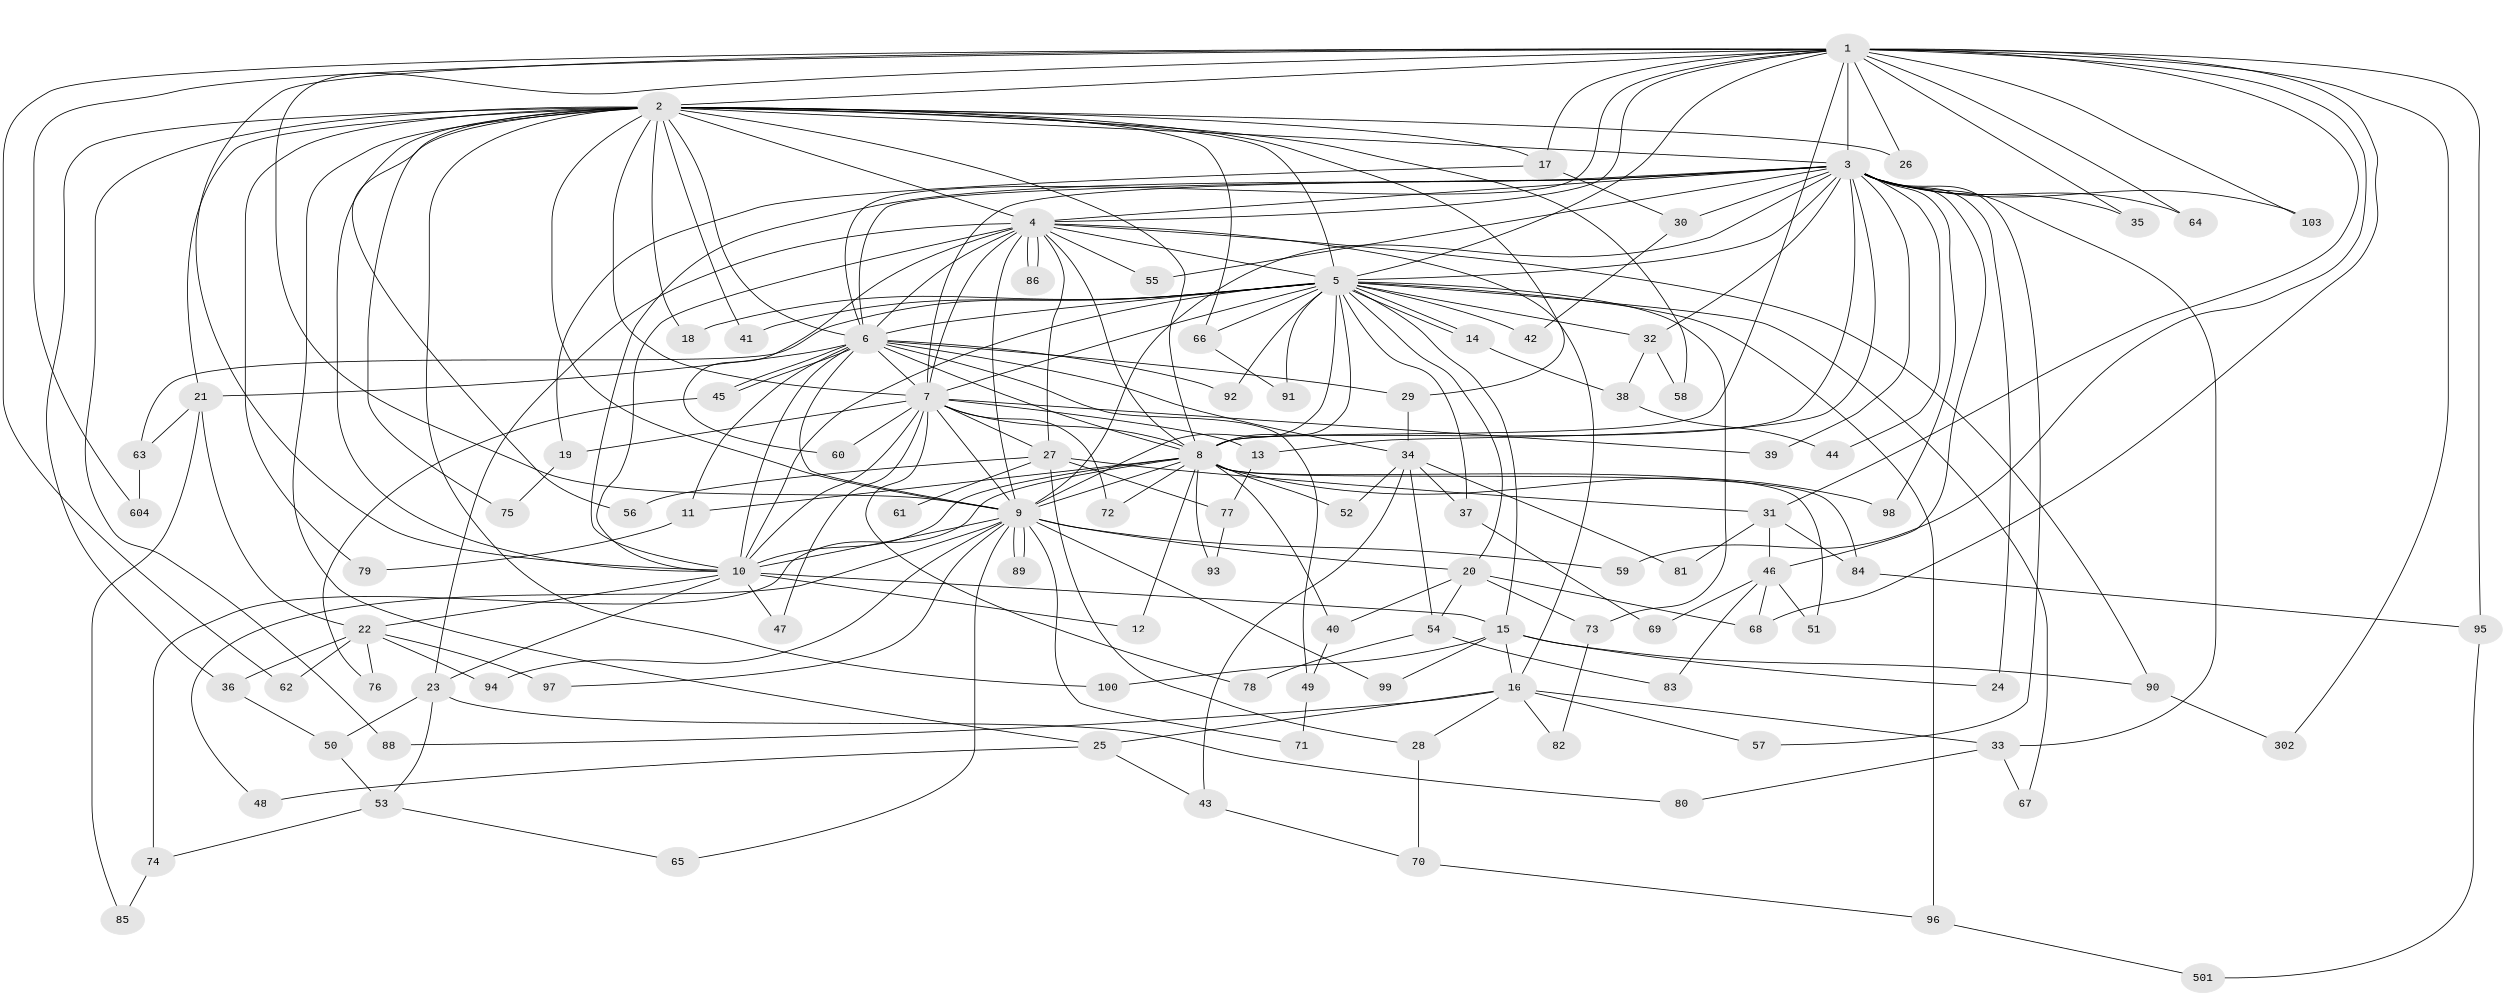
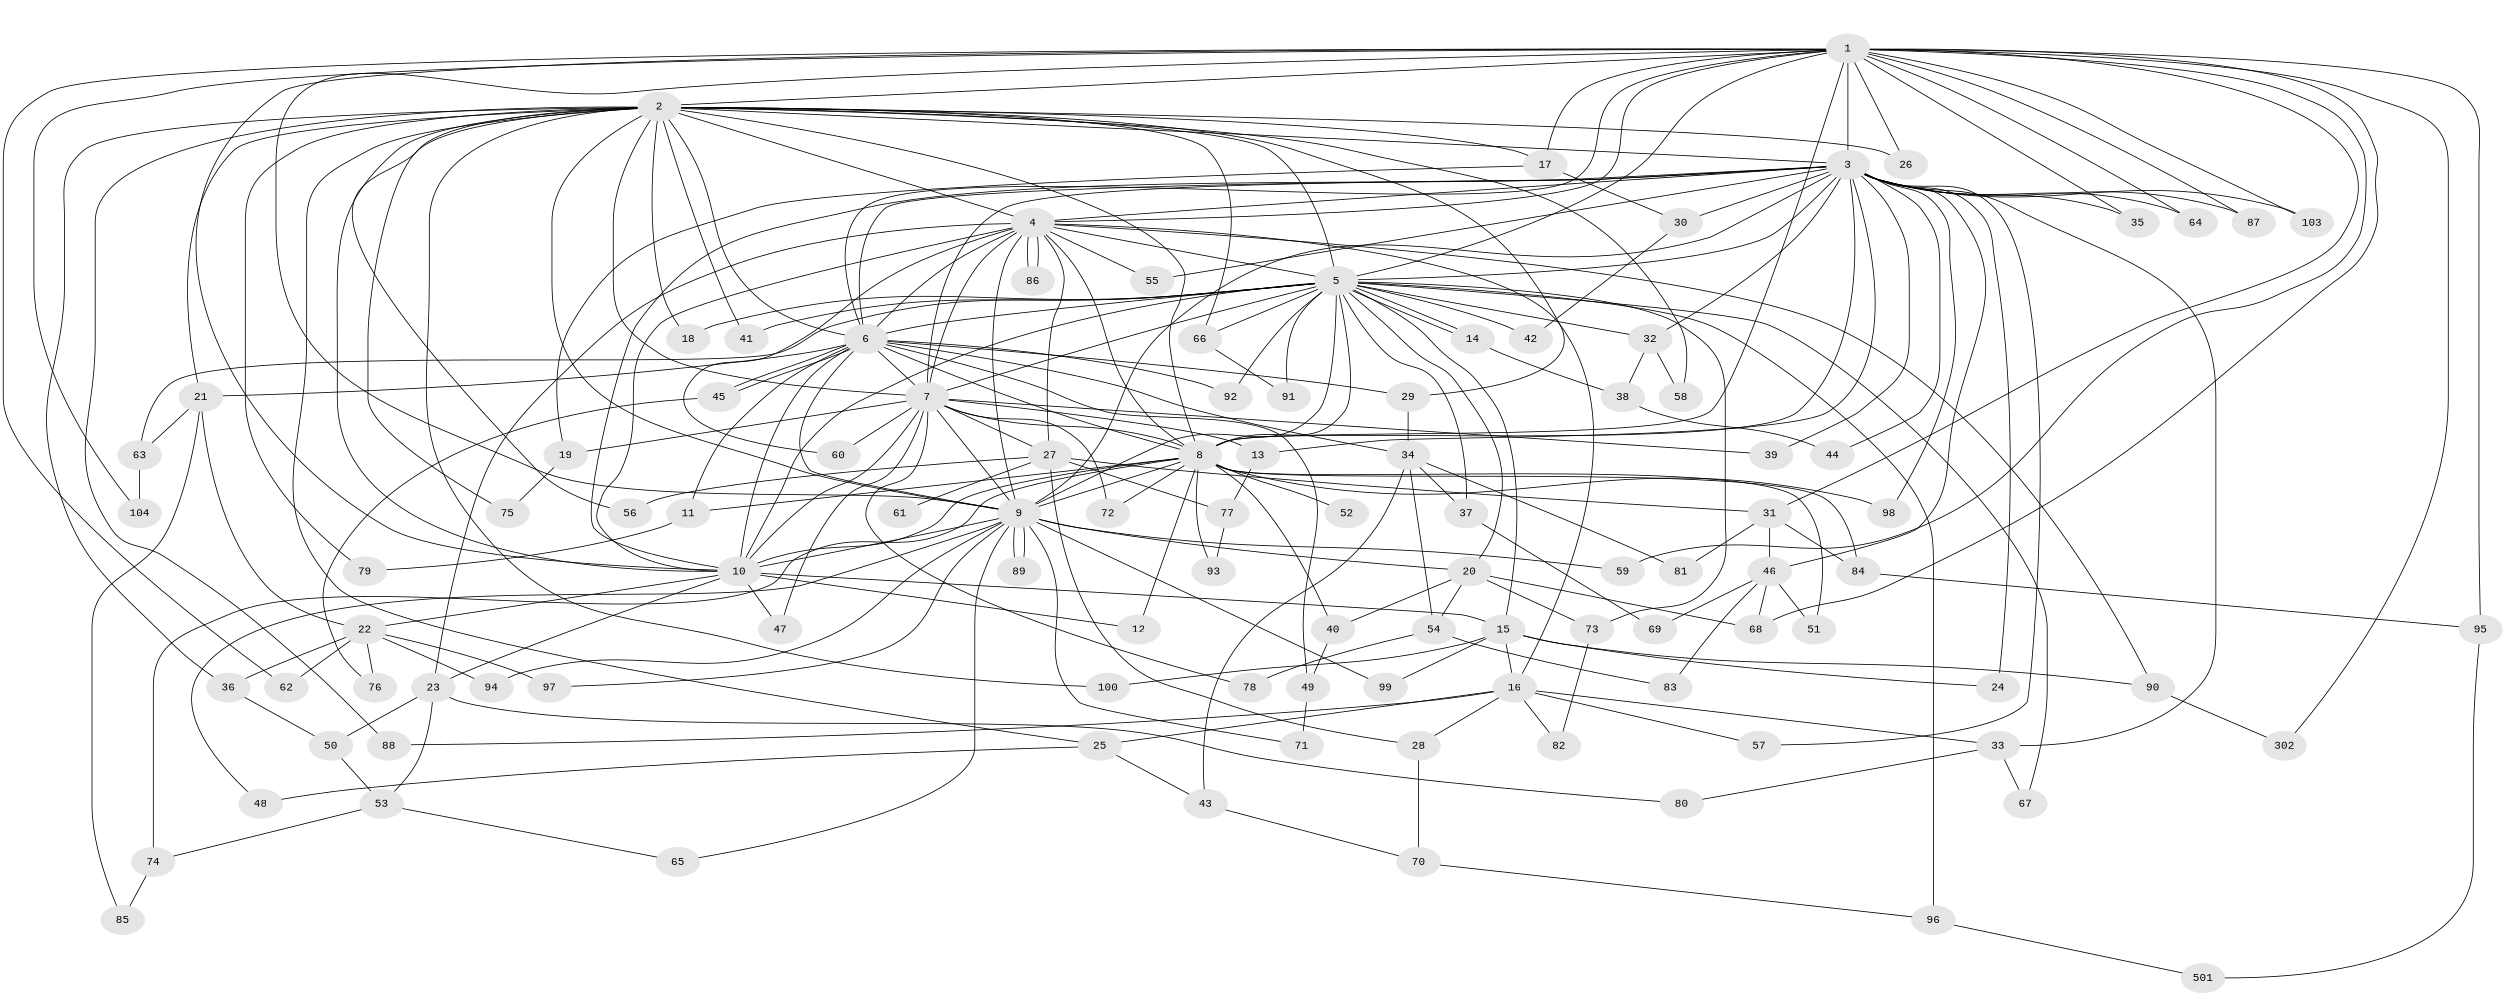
node "87": added
edge "34" -- "52": removed
node "604": label "604" -> "104"
